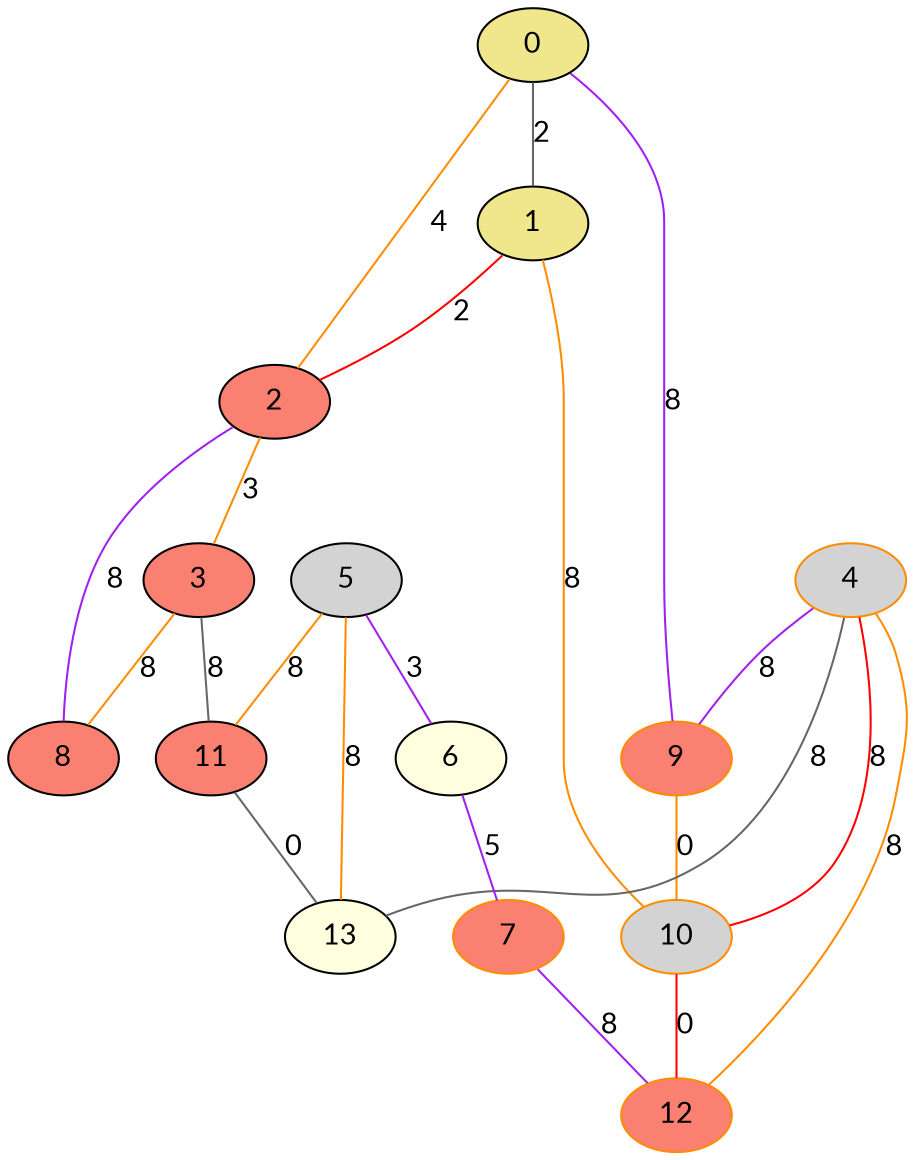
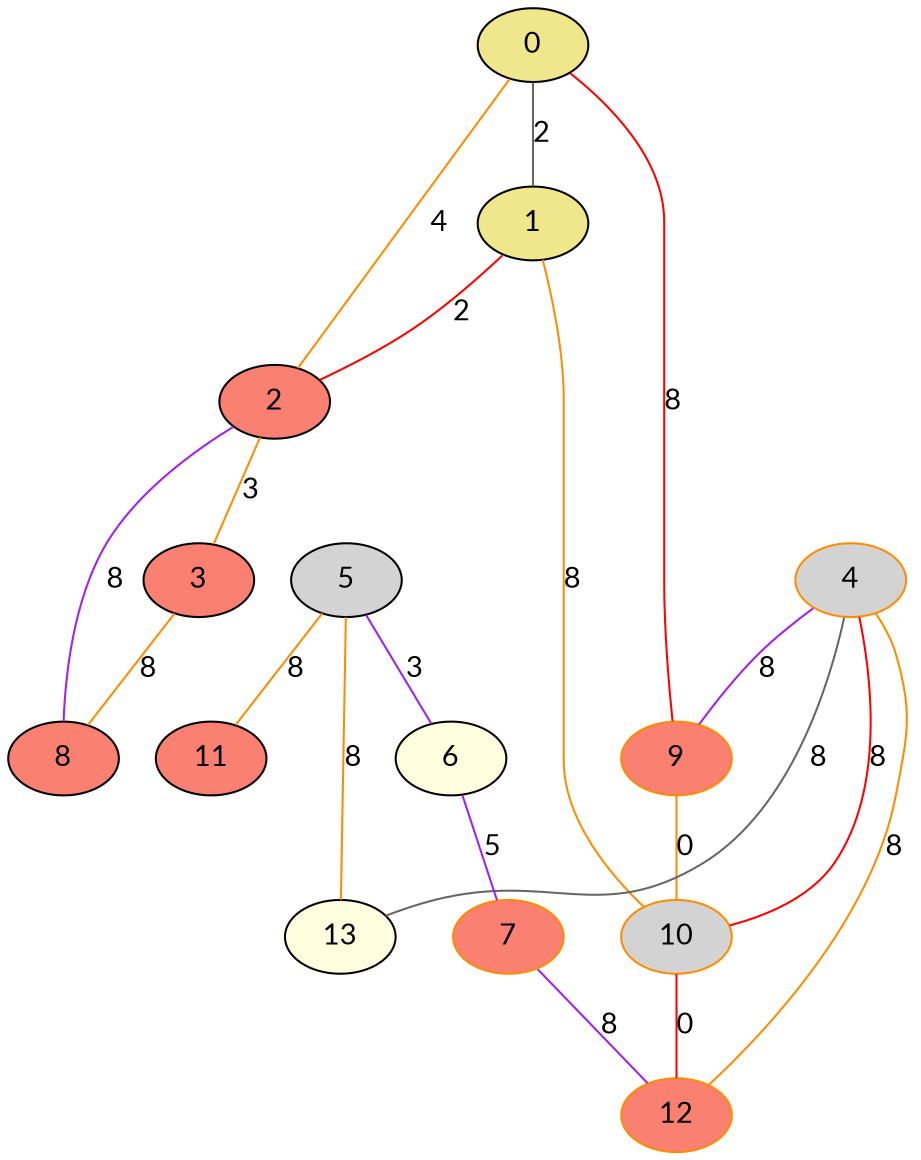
edge "0" -- "9": color purple -> red
edge "3" -- "11": removed, label "8"
edge "11" -- "13": removed, label "0"
